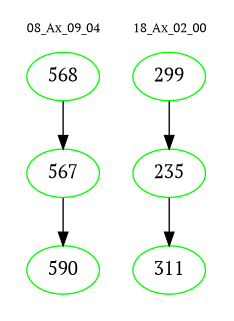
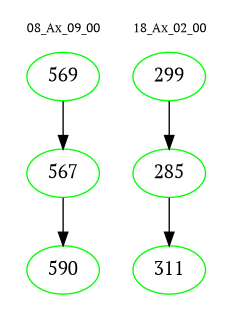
cluster "08_Ax_09_04": label "08_Ax_09_04" -> "08_Ax_09_00"
node "568": label "568" -> "569"
node "235": label "235" -> "285"
